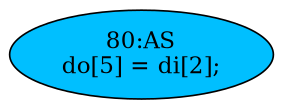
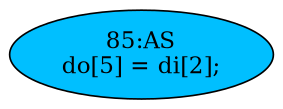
node "80:AS do[5] = di[2];": label "80:AS do[5] = di[2];" -> "85:AS do[5] = di[2];"
